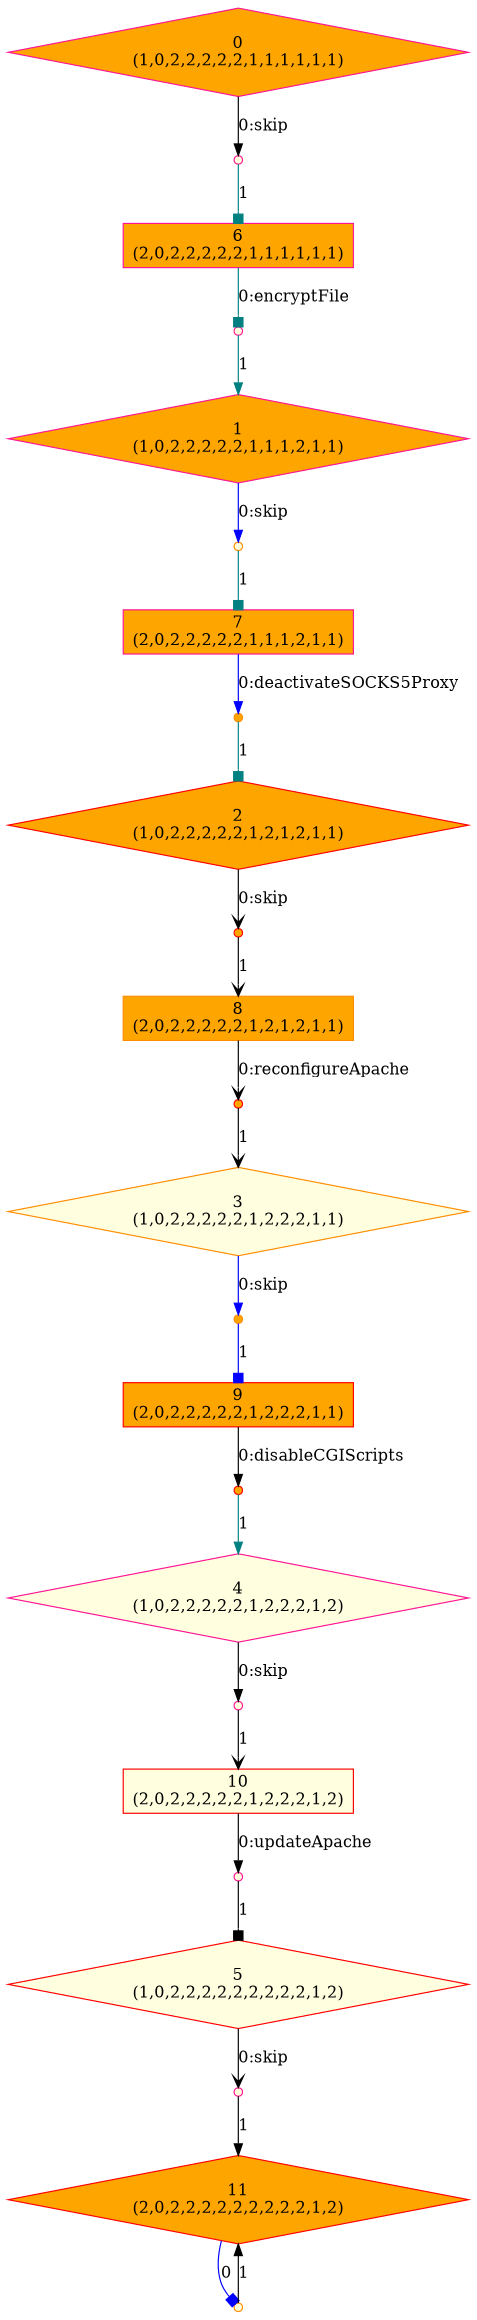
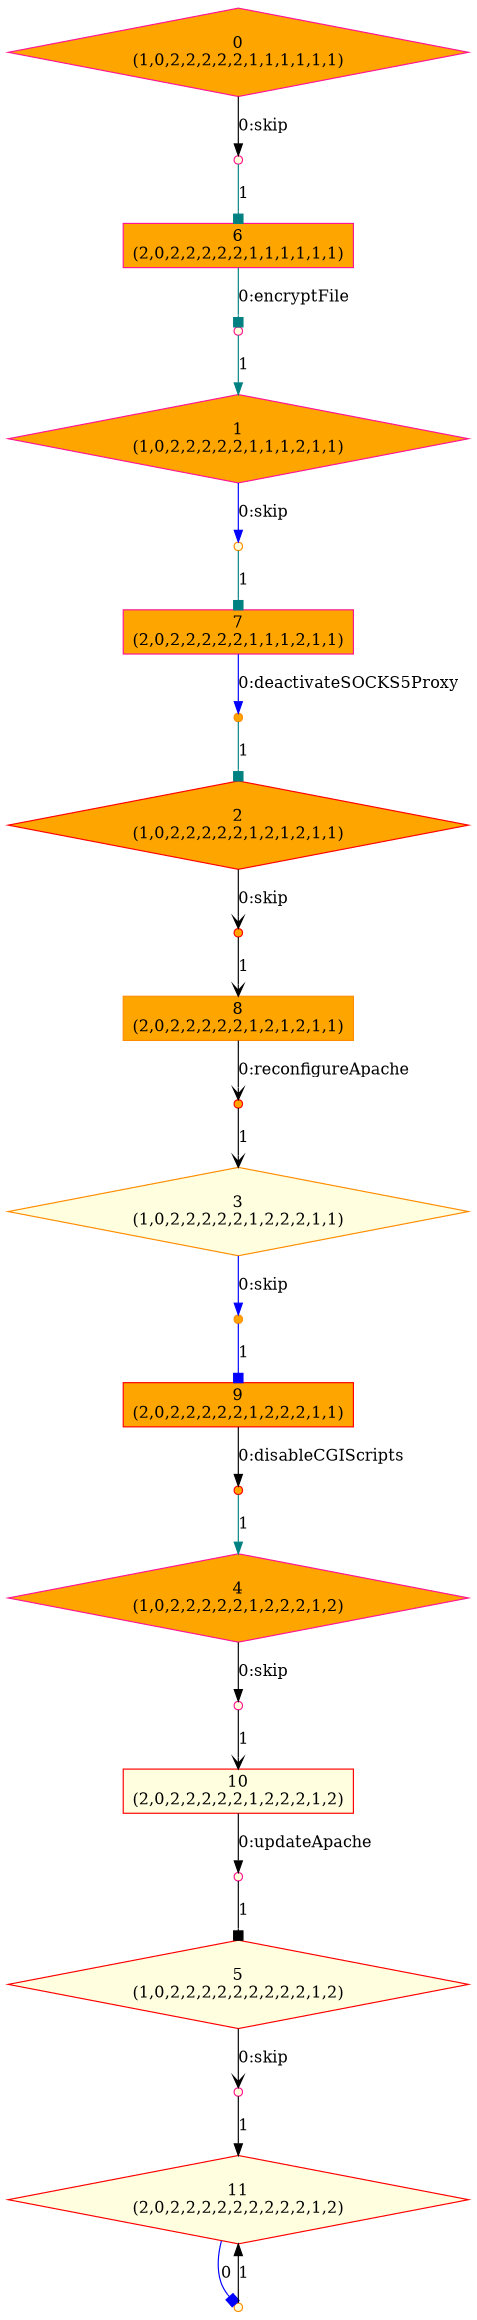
node "4 (1,0,2,2,2,2,2,1,2,2,2,1,2)": fillcolor lightyellow -> orange
node "11 (2,0,2,2,2,2,2,2,2,2,2,1,2)": fillcolor orange -> lightyellow
